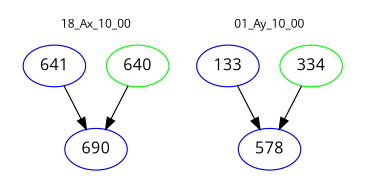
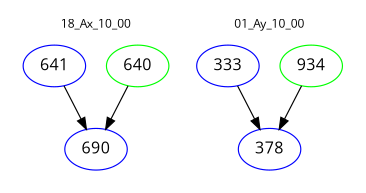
node "133": label "133" -> "333"
node "334": label "334" -> "934"
node "578": label "578" -> "378"
